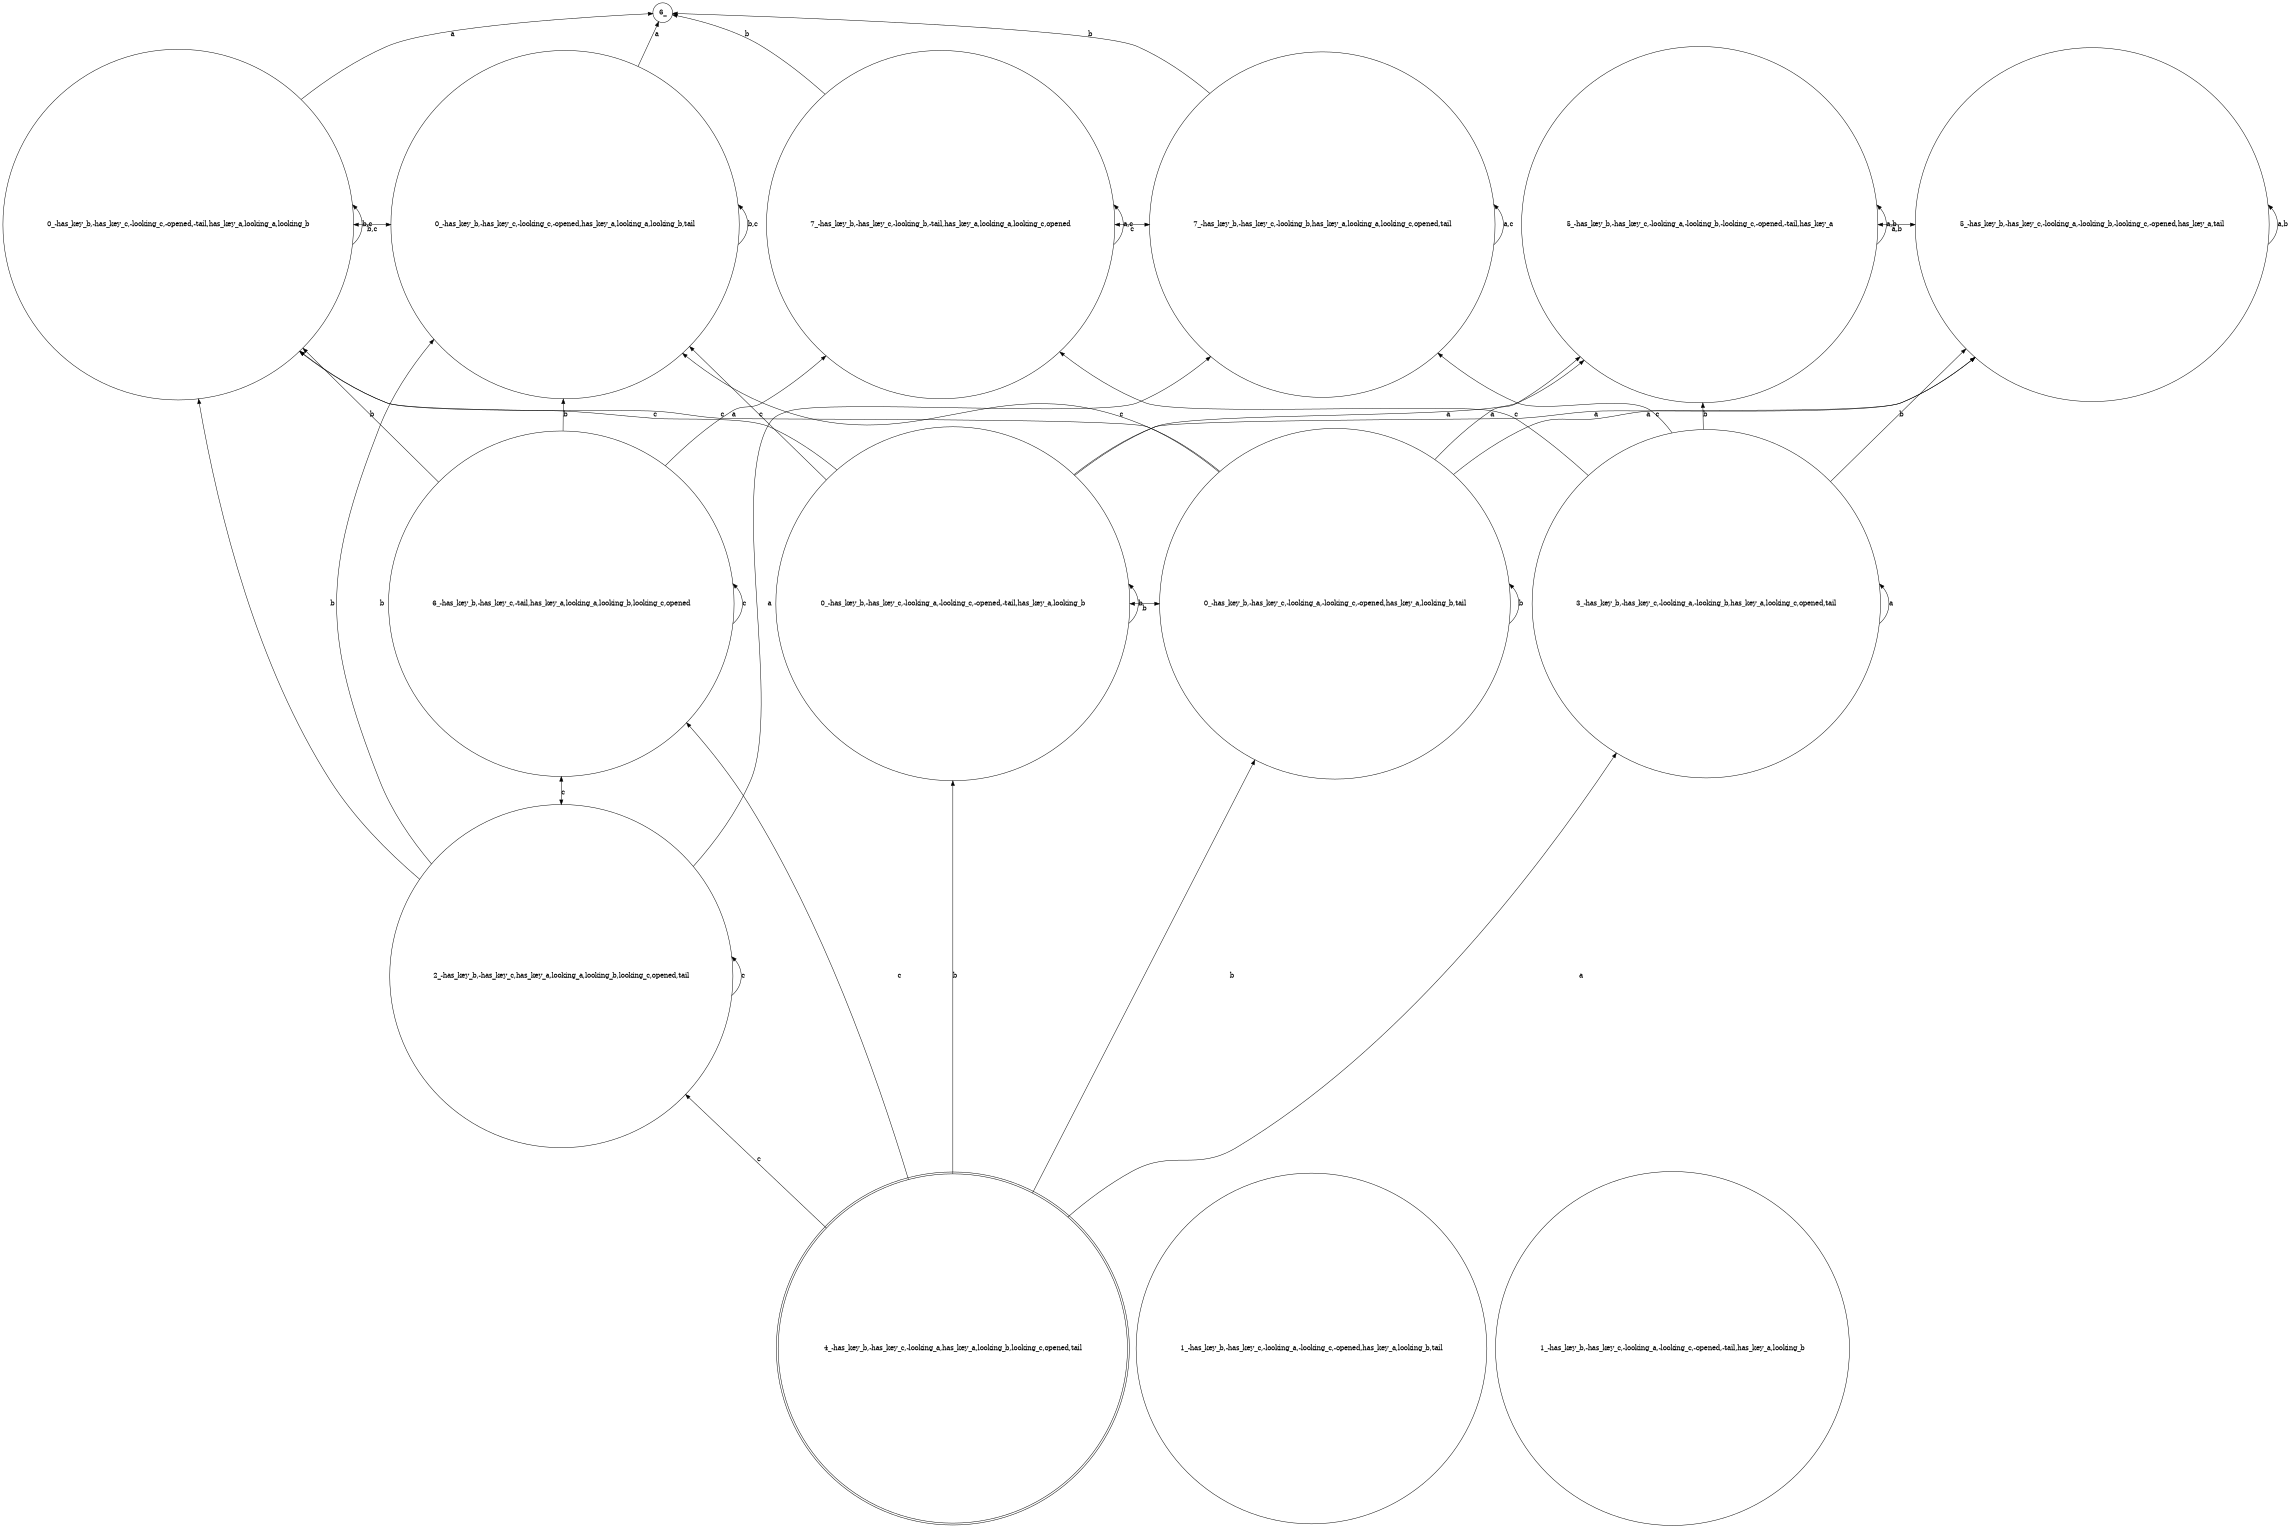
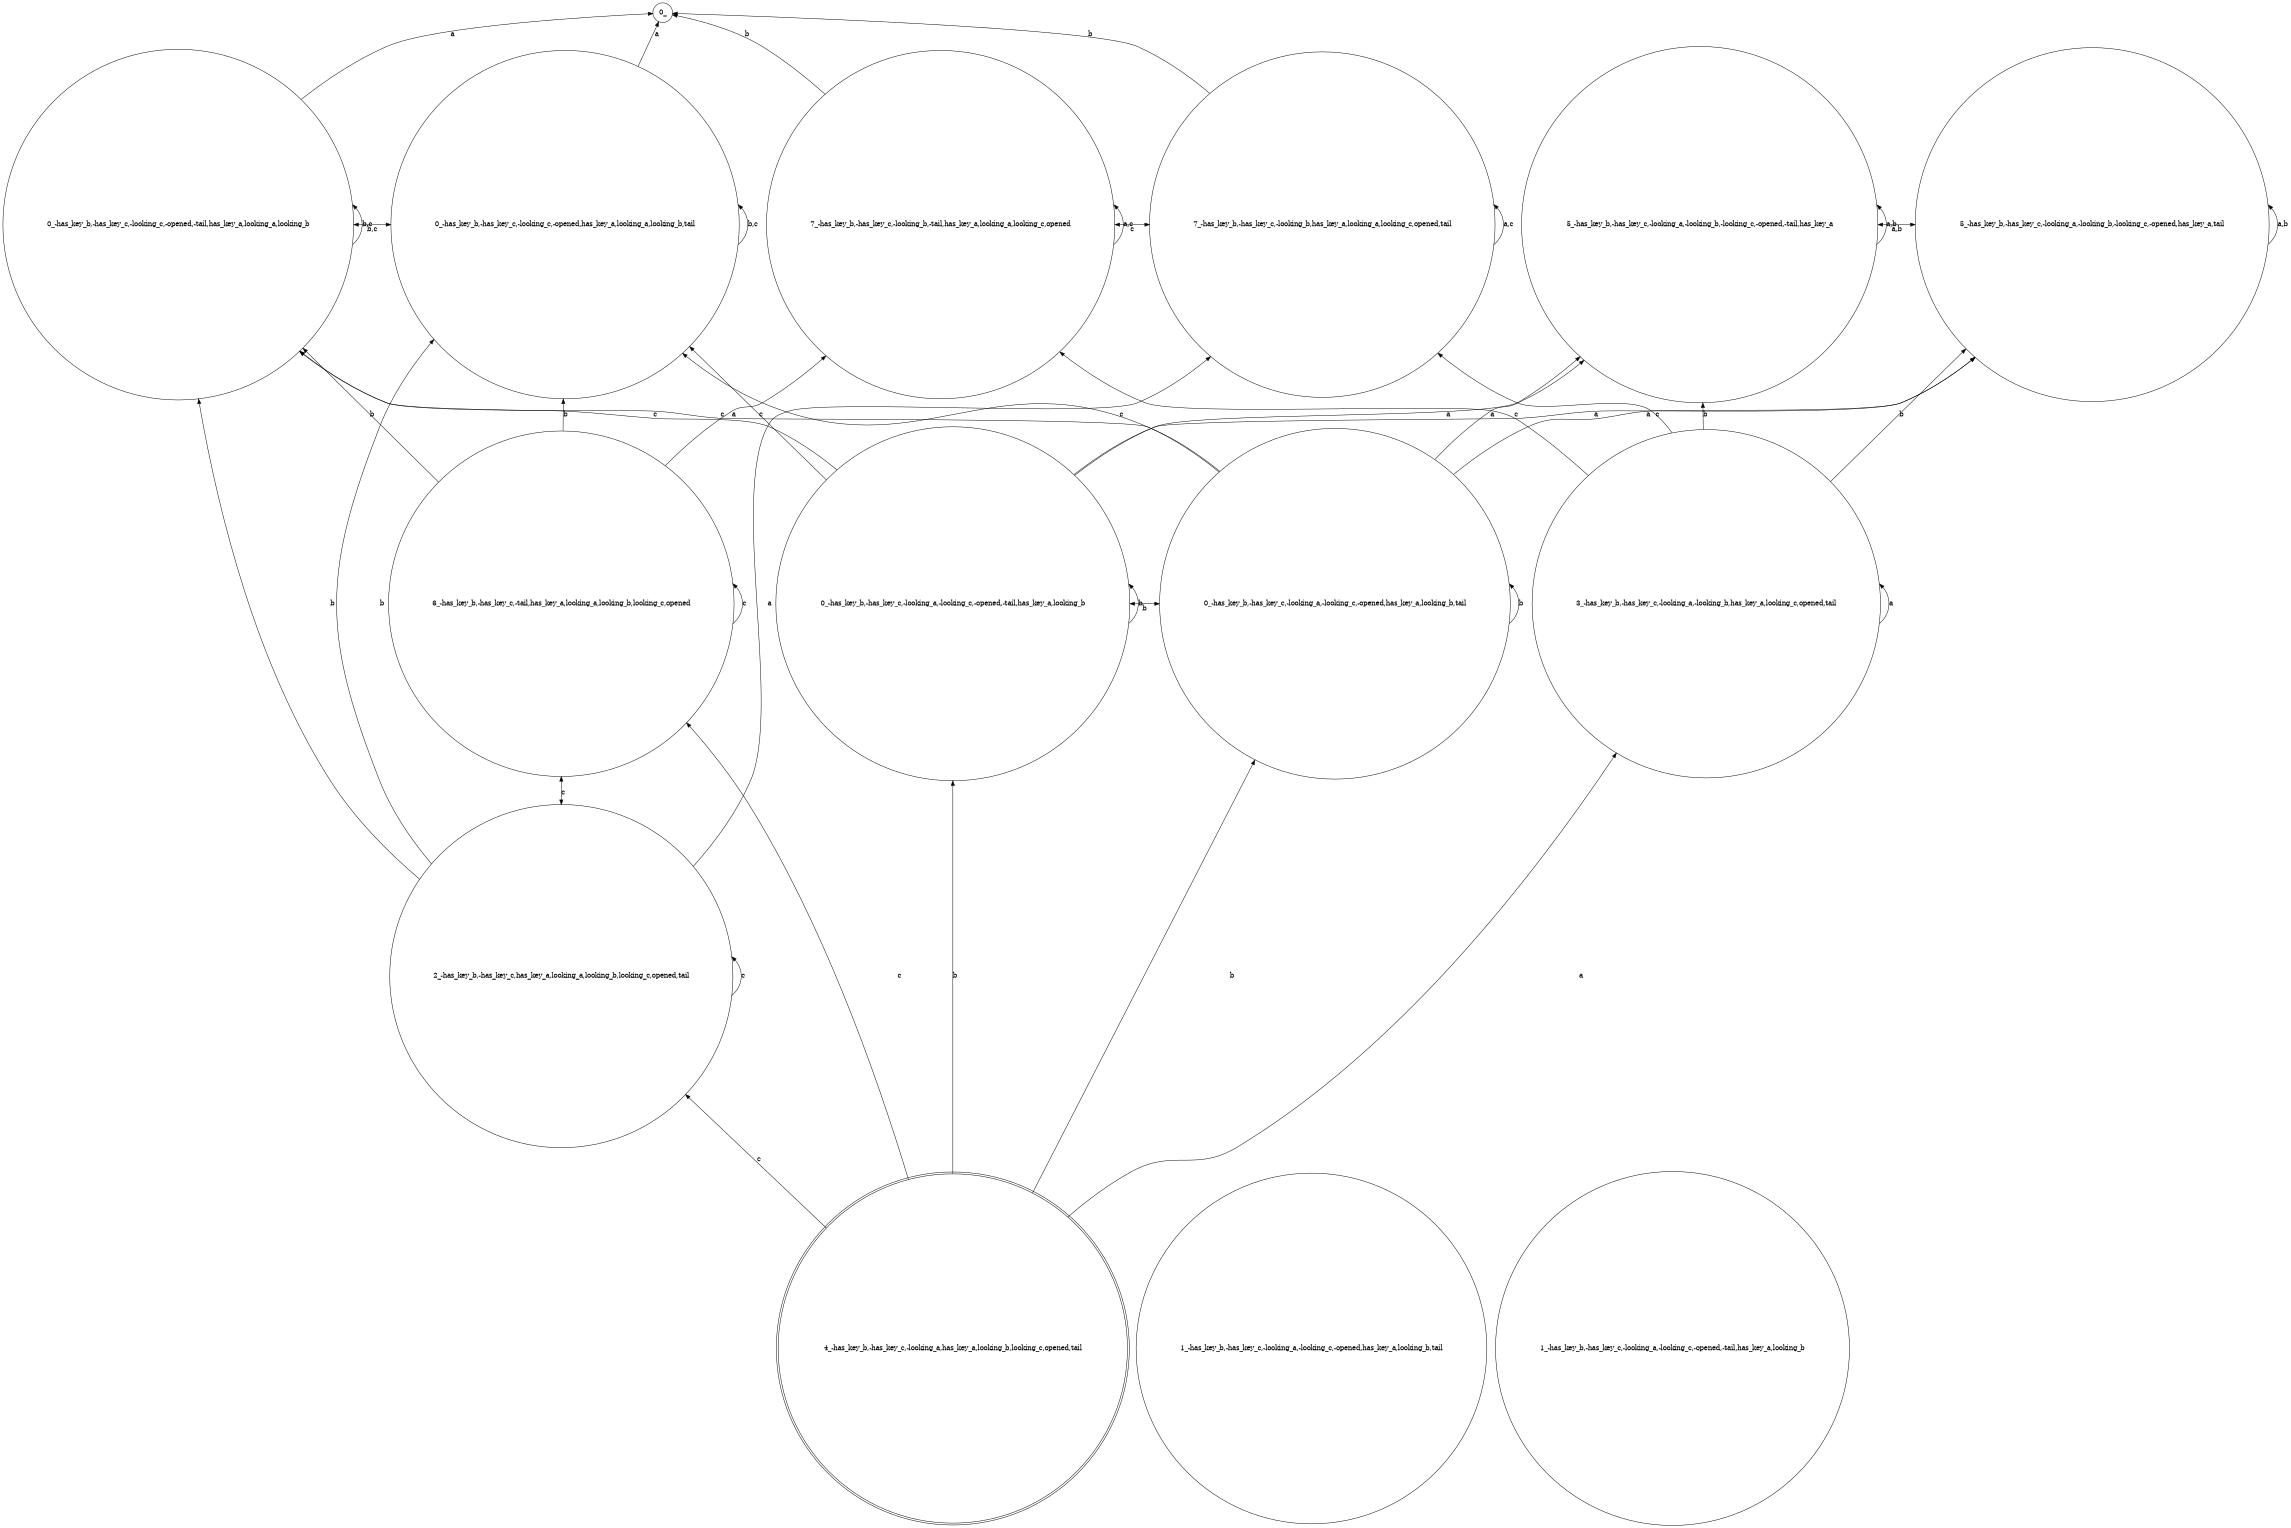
node "6_": label "6_" -> "0_"
